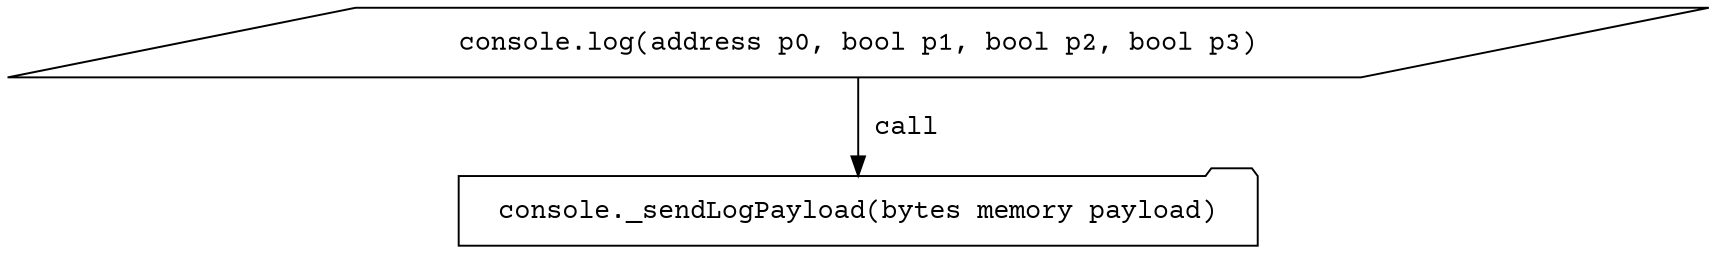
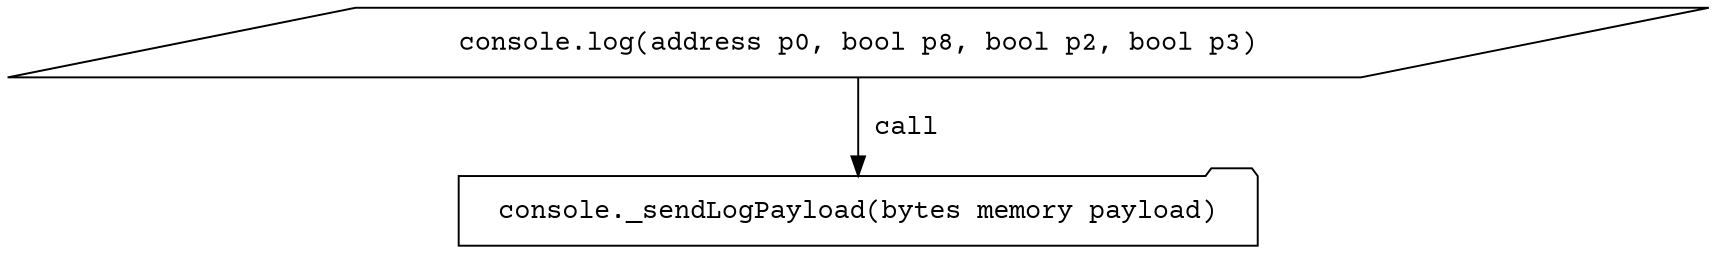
node "console.log(address p0, bool p1, bool p2, bool p3)": label "console.log(address p0, bool p1, bool p2, bool p3)" -> "console.log(address p0, bool p8, bool p2, bool p3)"
